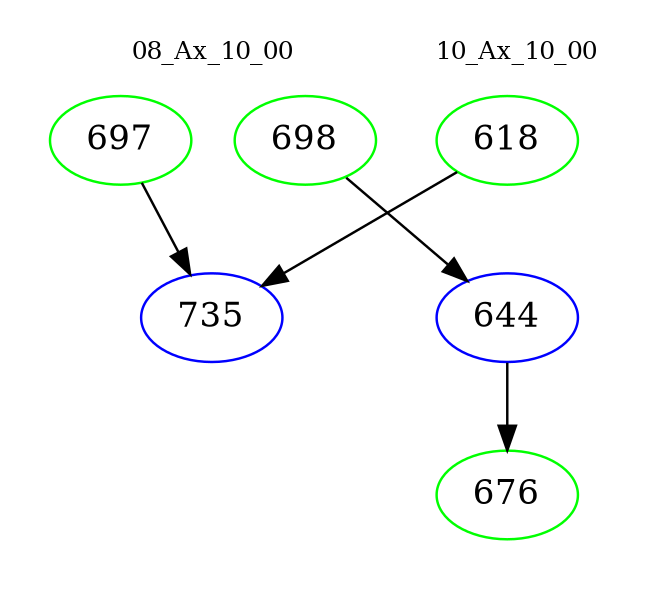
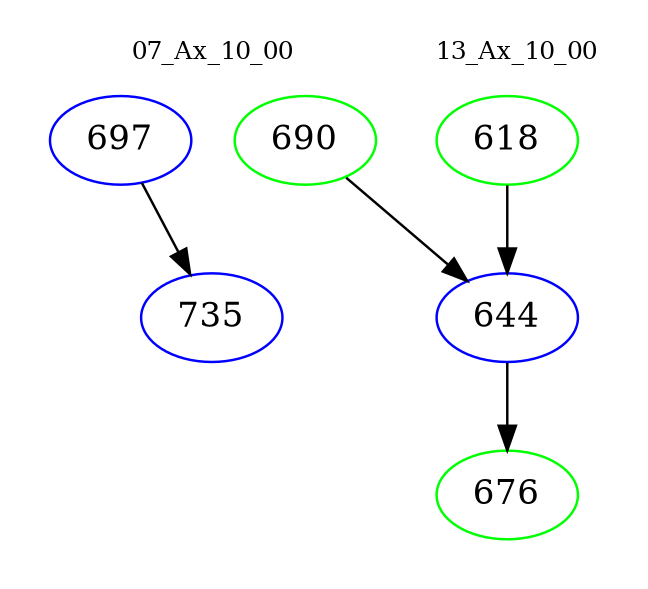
cluster "08_Ax_10_00": label "08_Ax_10_00" -> "07_Ax_10_00"
cluster "10_Ax_10_00": label "10_Ax_10_00" -> "13_Ax_10_00"
node "697": color green -> blue
node "698": label "698" -> "690"
edge "618" -> "735": now "618" -> "644"
